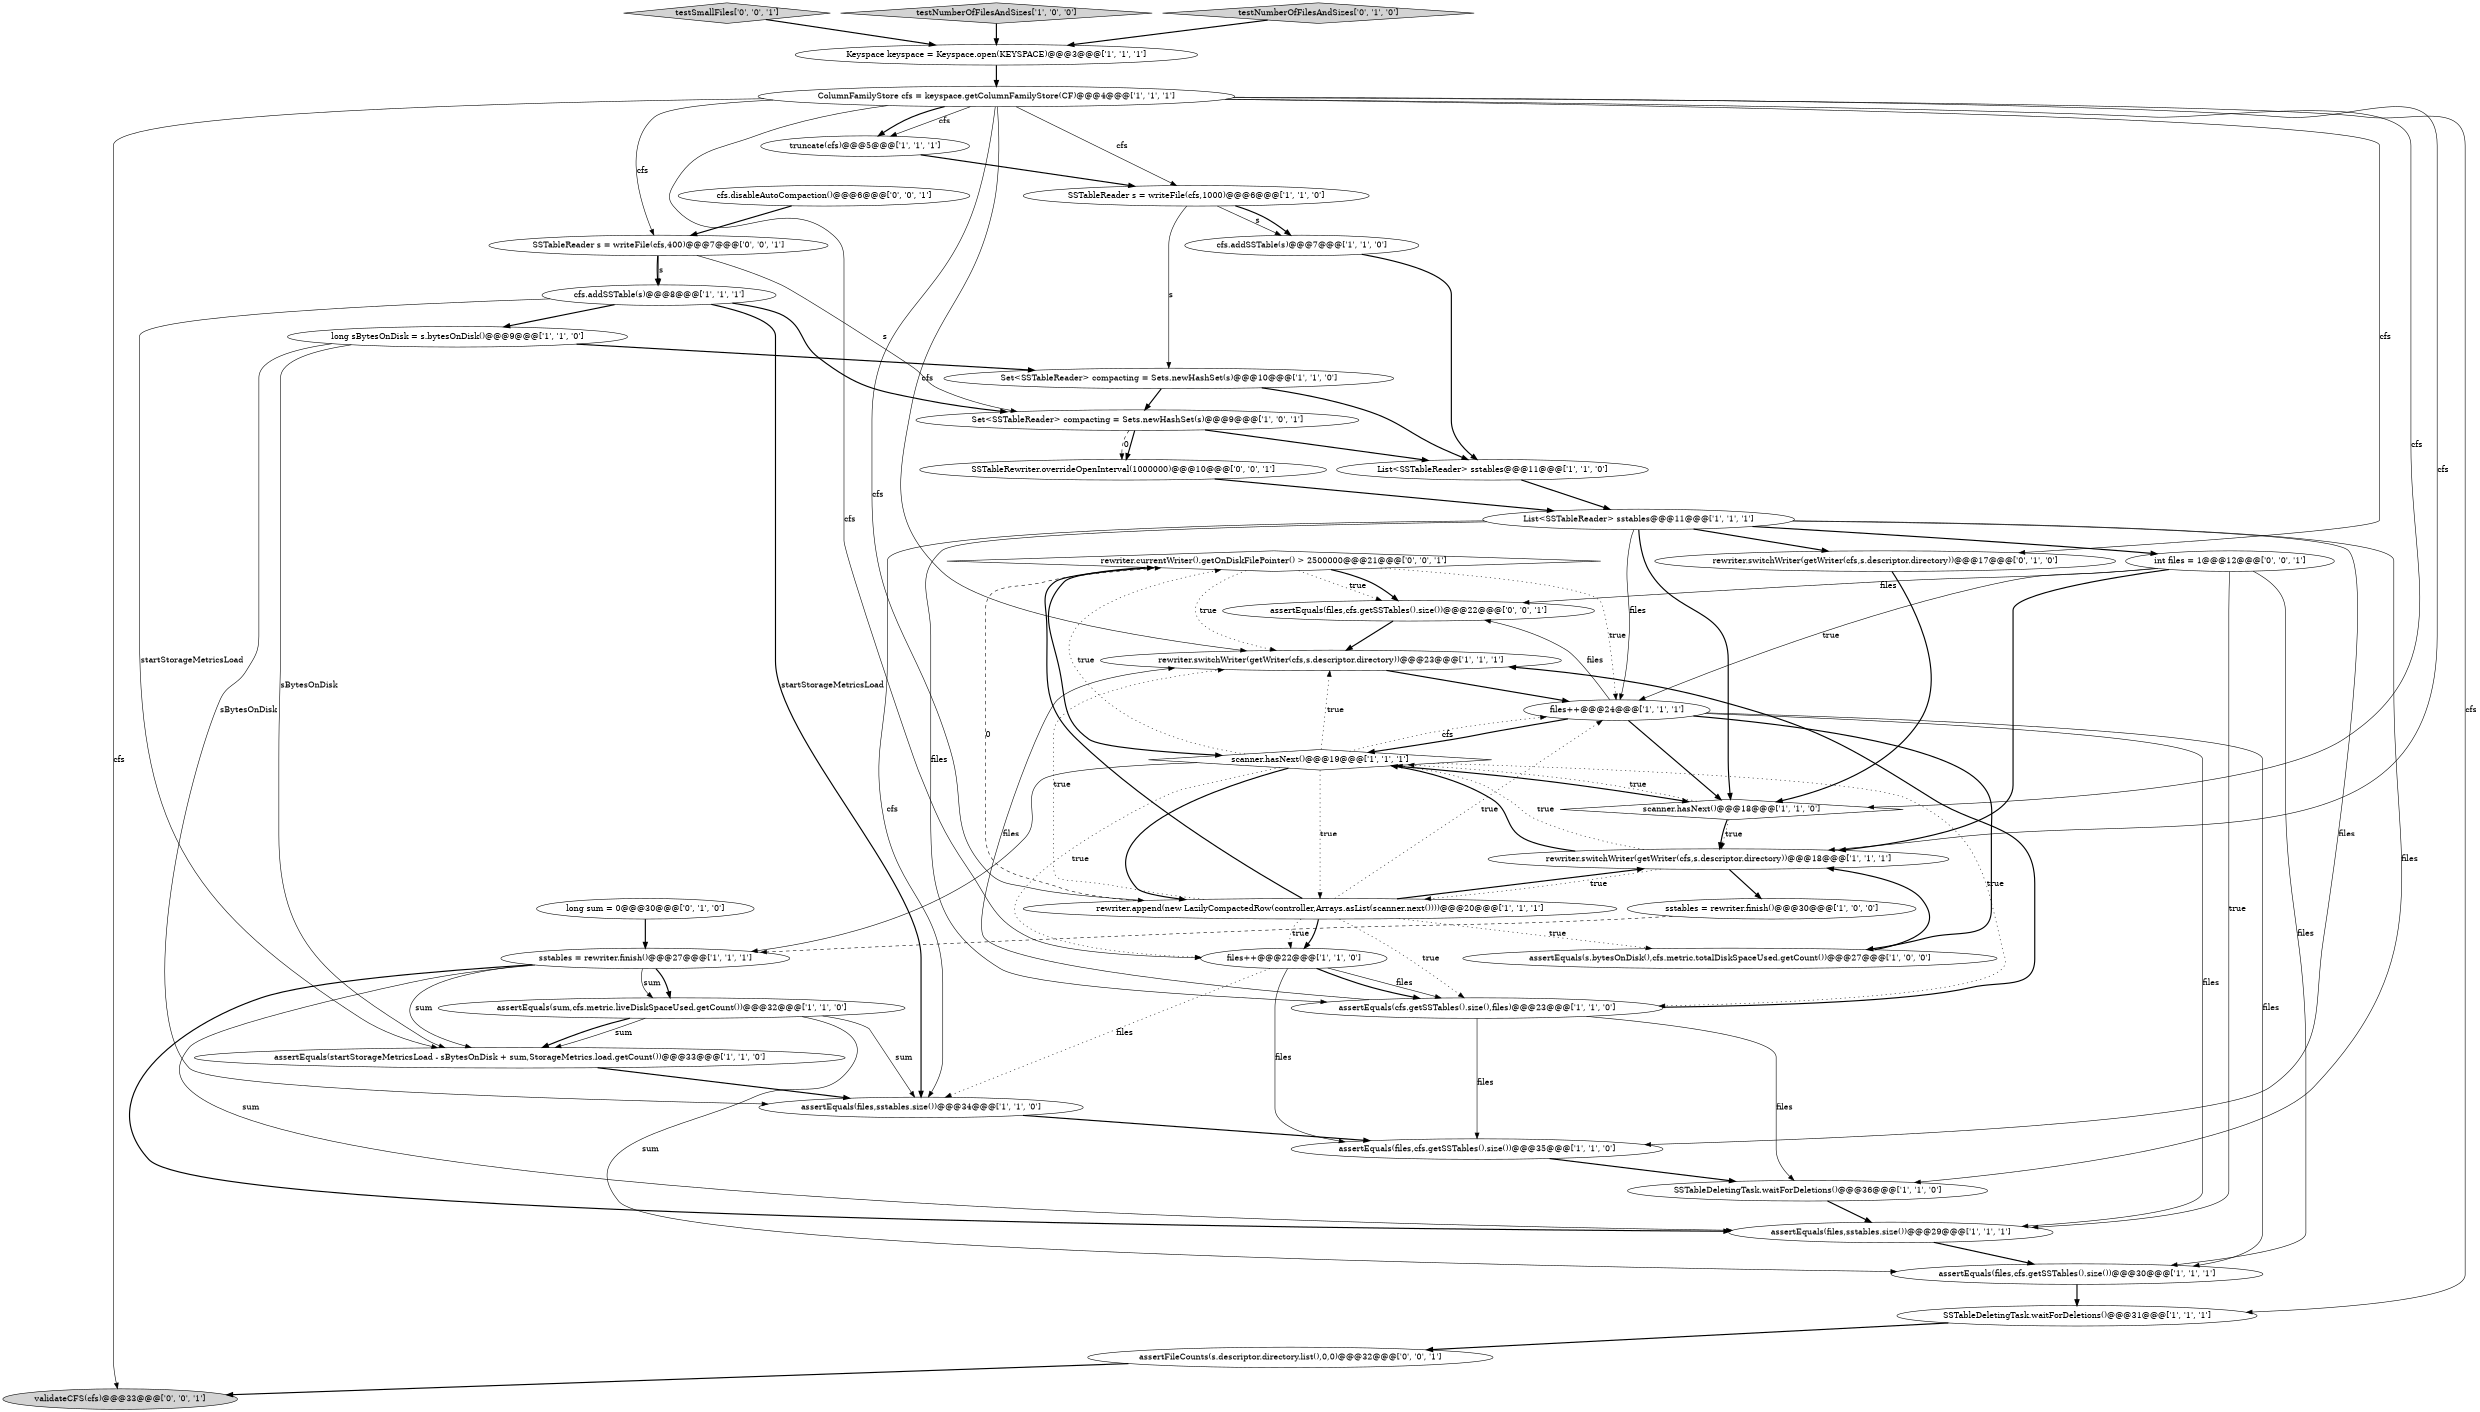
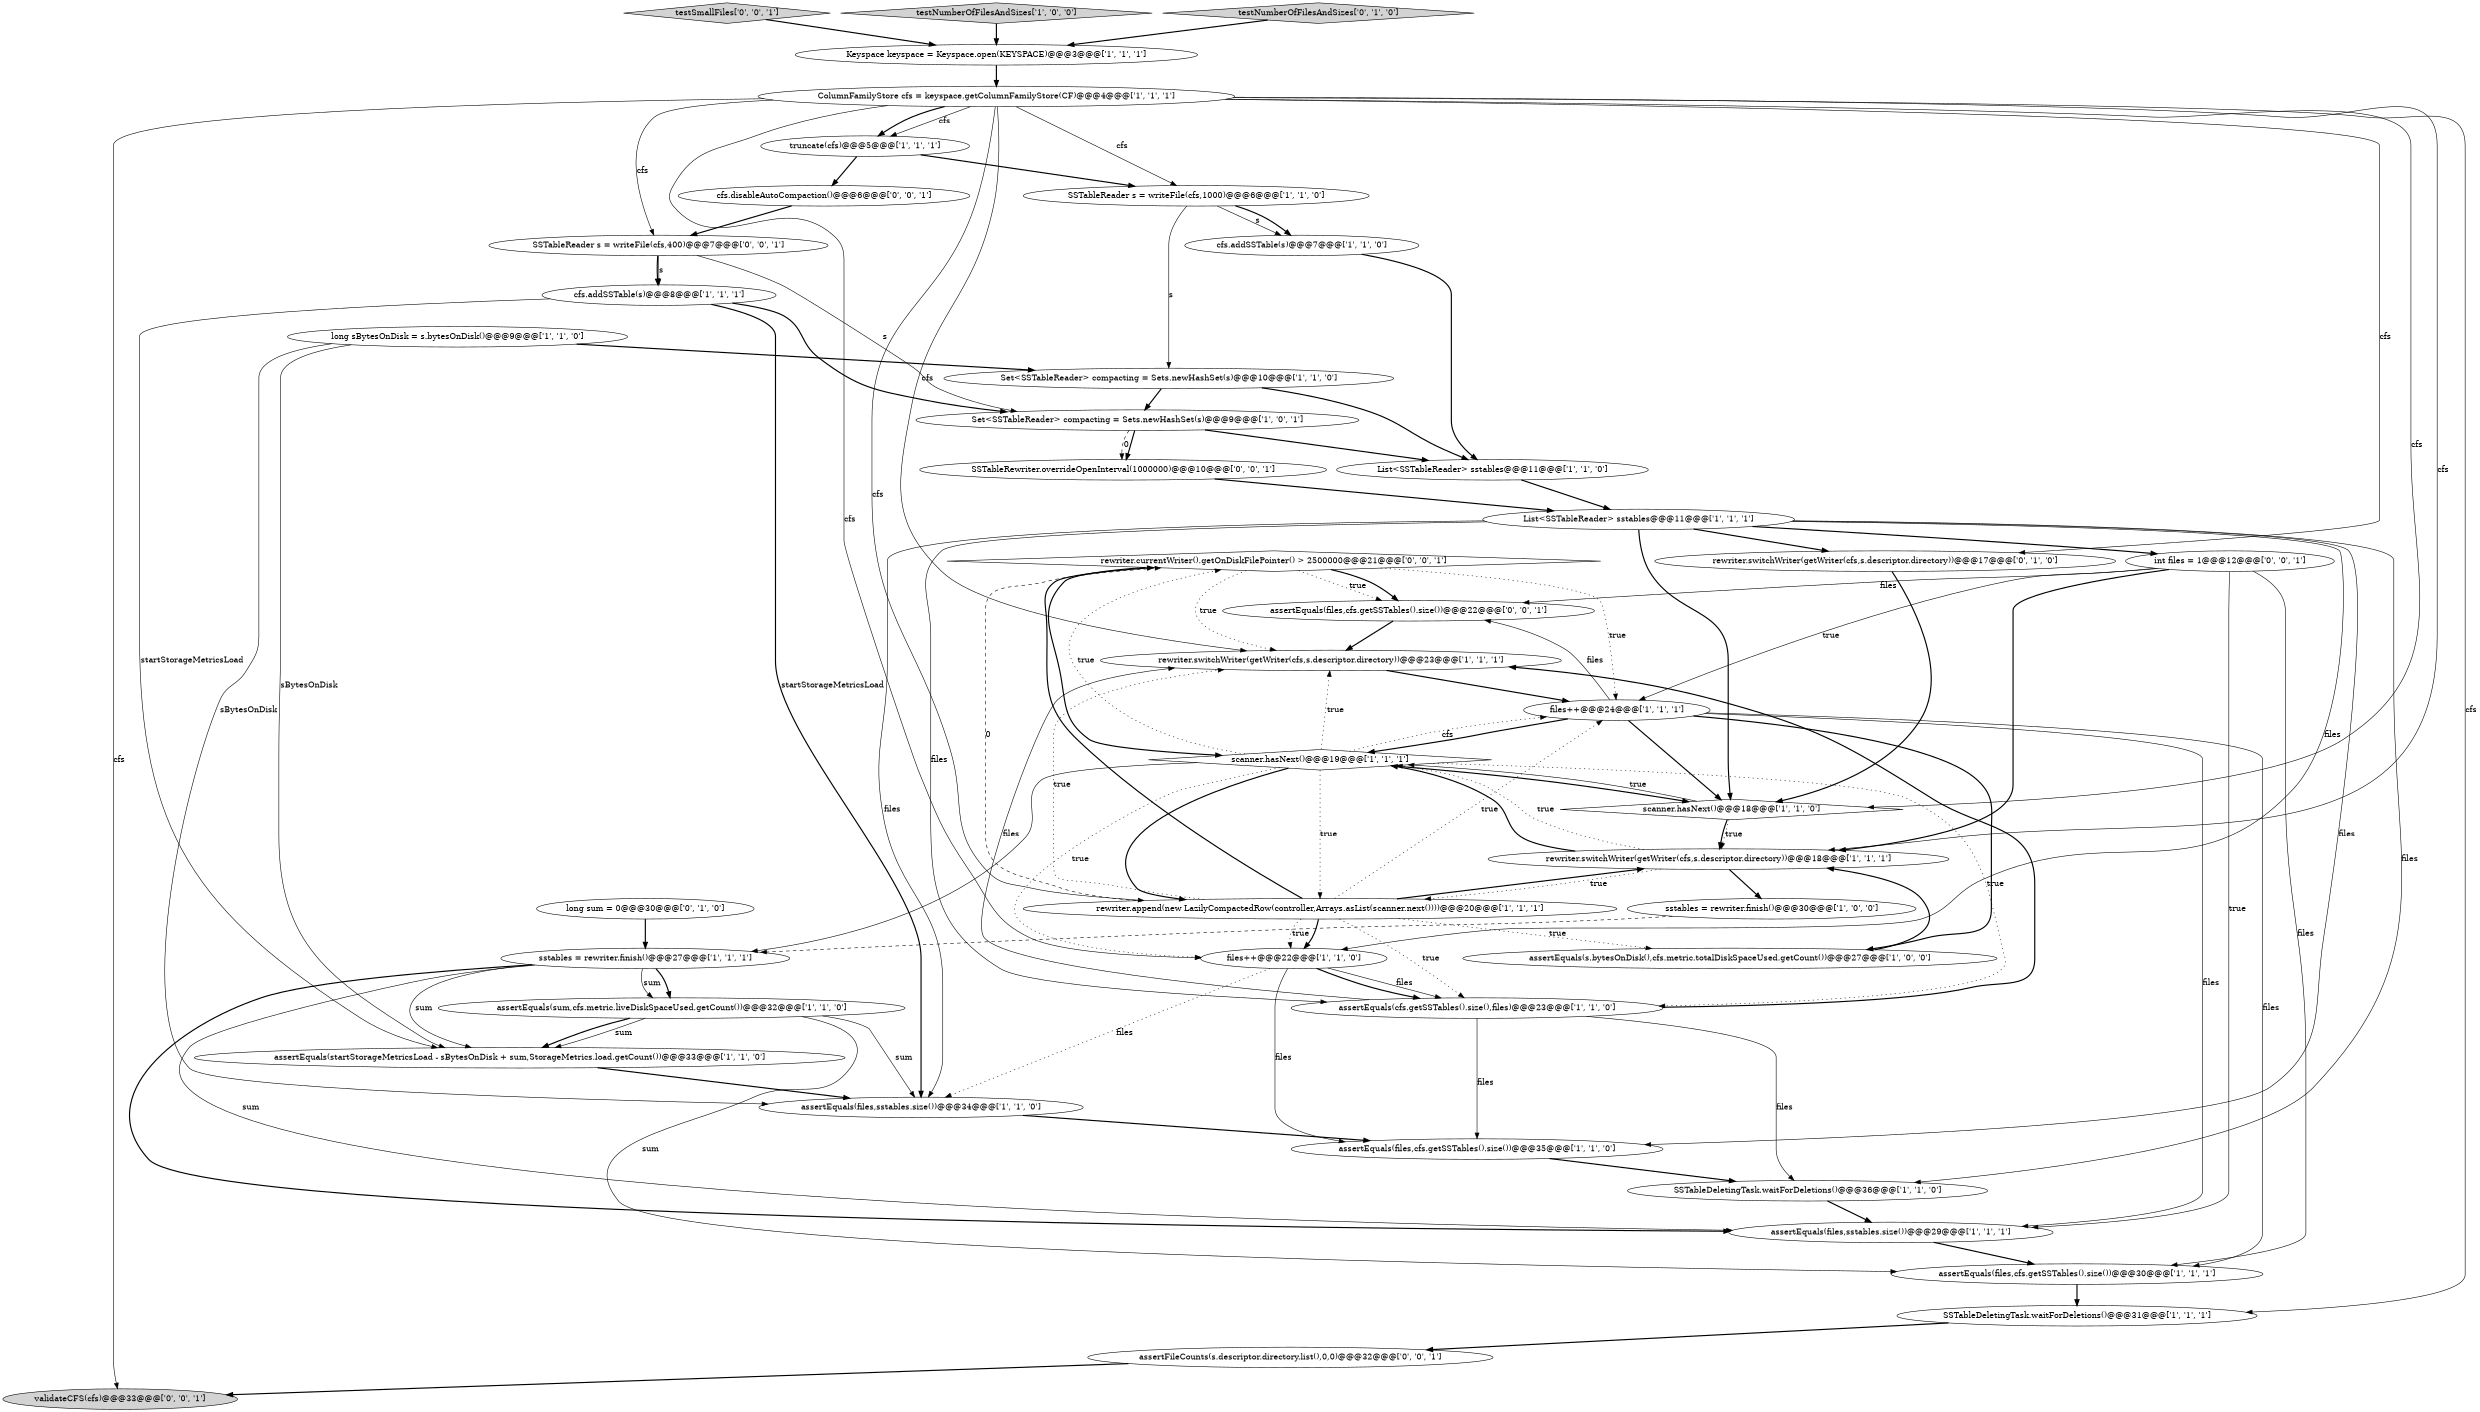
edge "truncate(cfs)@@@5@@@['1', '1', '1']" -> "cfs.disableAutoCompaction()@@@6@@@['0', '0', '1']": added
edge "cfs.addSSTable(s)@@@8@@@['1', '1', '1']" -> "long sBytesOnDisk = s.bytesOnDisk()@@@9@@@['1', '1', '0']": removed
edge "List<SSTableReader> sstables@@@11@@@['1', '1', '1']" -> "files++@@@24@@@['1', '1', '1']": now "List<SSTableReader> sstables@@@11@@@['1', '1', '1']" -> "files++@@@22@@@['1', '1', '0']"
edge "scanner.hasNext()@@@18@@@['1', '1', '0']" -> "scanner.hasNext()@@@19@@@['1', '1', '1']": style dotted -> solid
edge "List<SSTableReader> sstables@@@11@@@['1', '1', '1']" -> "assertEquals(files,sstables.size())@@@34@@@['1', '1', '0']": label "cfs" -> "files"
